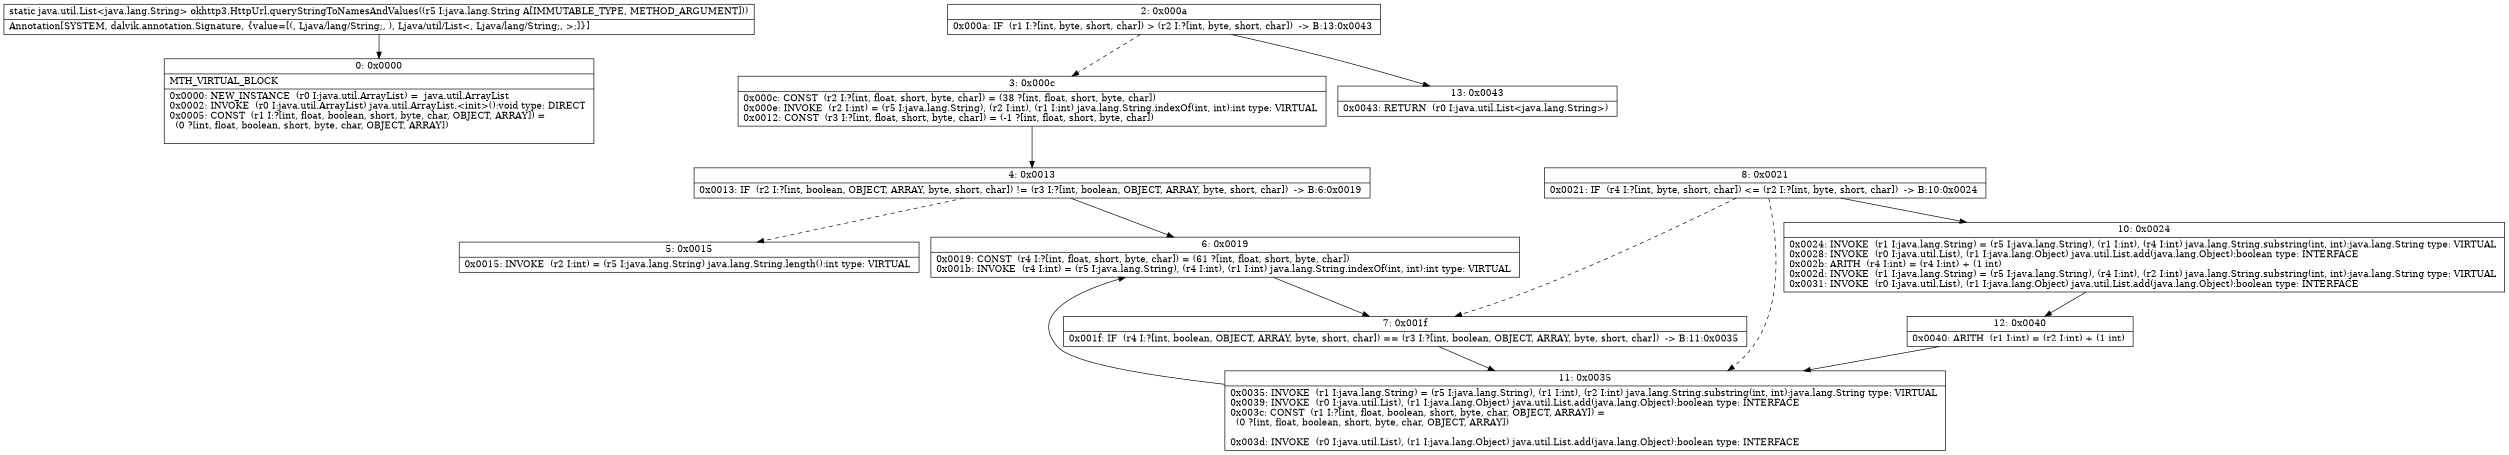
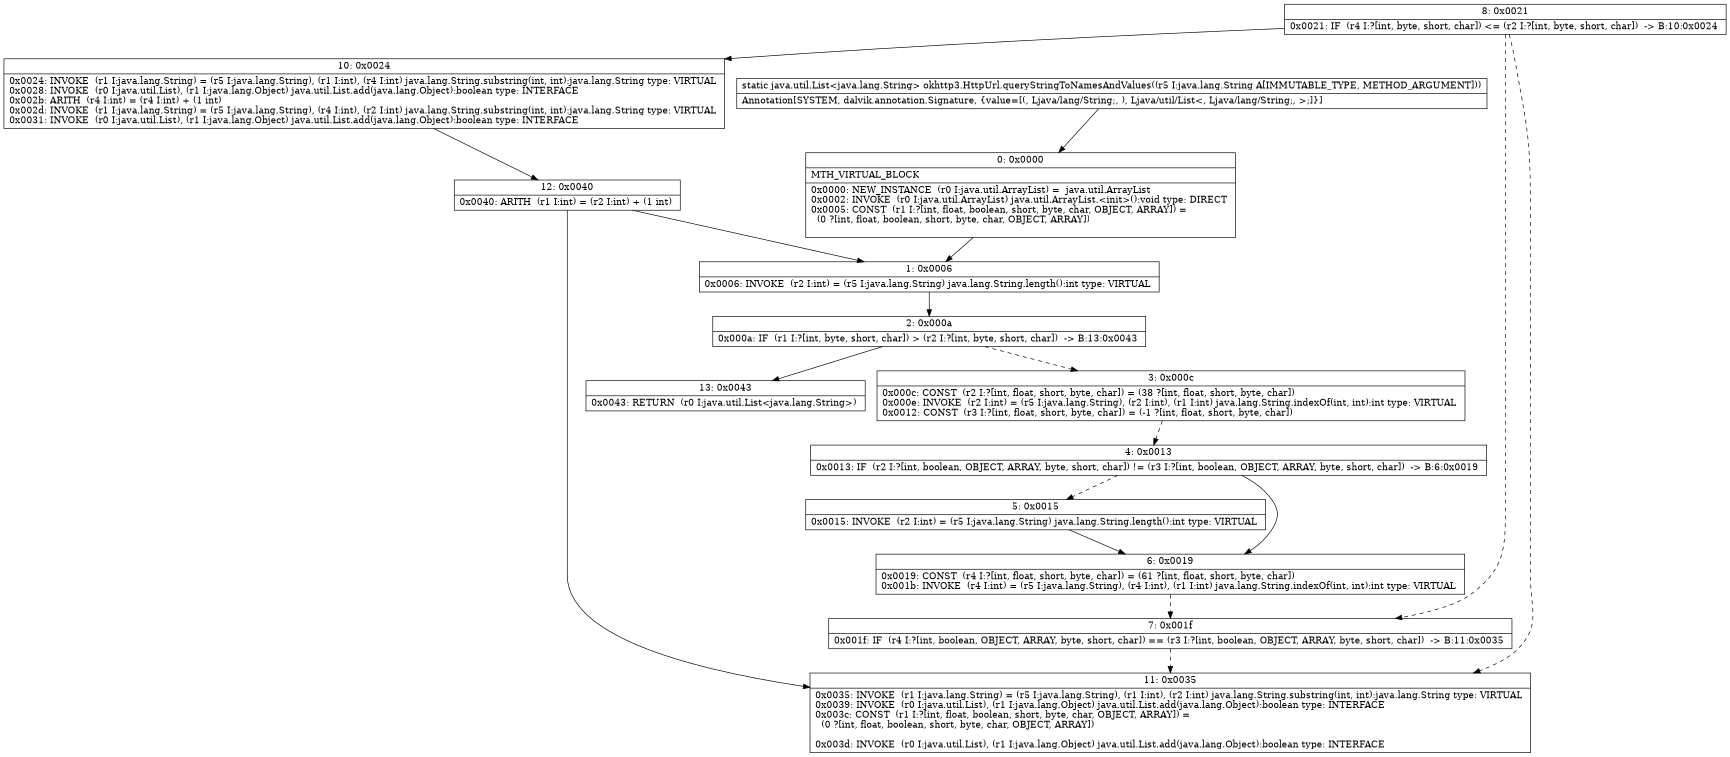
edge "3: 0x000c" -> "4: 0x0013": style solid -> dashed
node "1: 0x0006": added
edge "6: 0x0019" -> "7: 0x001f": style solid -> dashed
edge "7: 0x001f" -> "11: 0x0035": style solid -> dashed
edge "11: 0x0035" -> "6: 0x0019": now "5: 0x0015" -> "6: 0x0019"
